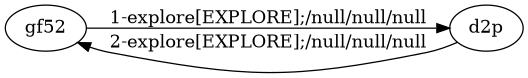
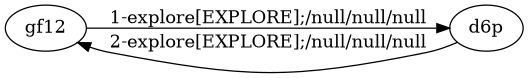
node "gf52": label "gf52" -> "gf12"
node "d2p": label "d2p" -> "d6p"
